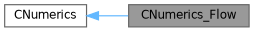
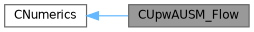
node "CNumerics_Flow": label "CNumerics_Flow" -> "CUpwAUSM_Flow"
